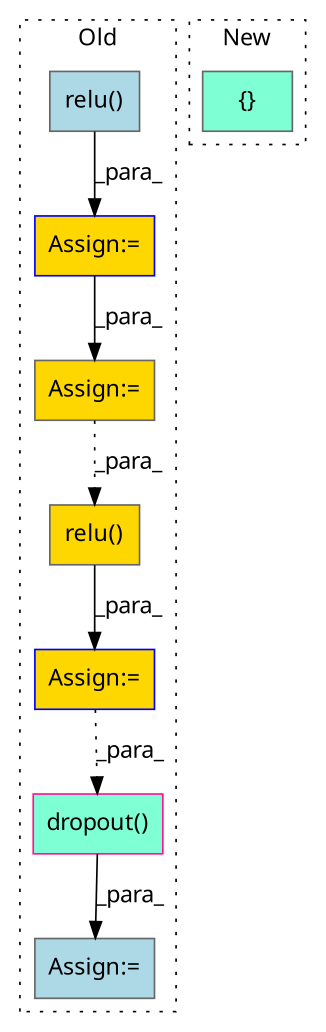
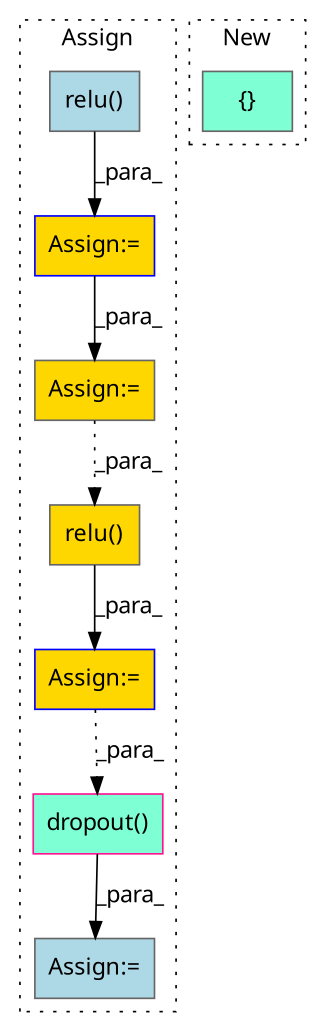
cluster "Old": label "Old" -> "Assign"
